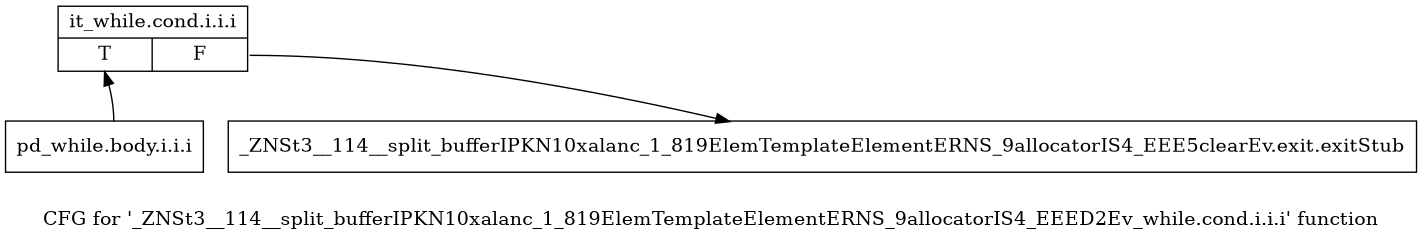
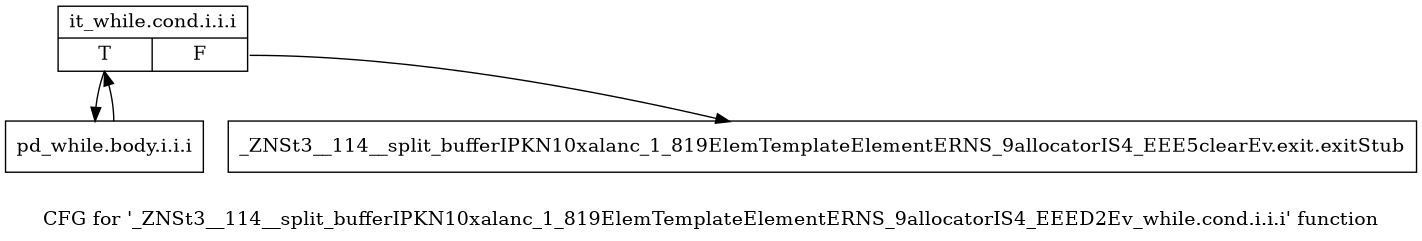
edge "it_while.cond.i.i.i" -> "pd_while.body.i.i.i": added
